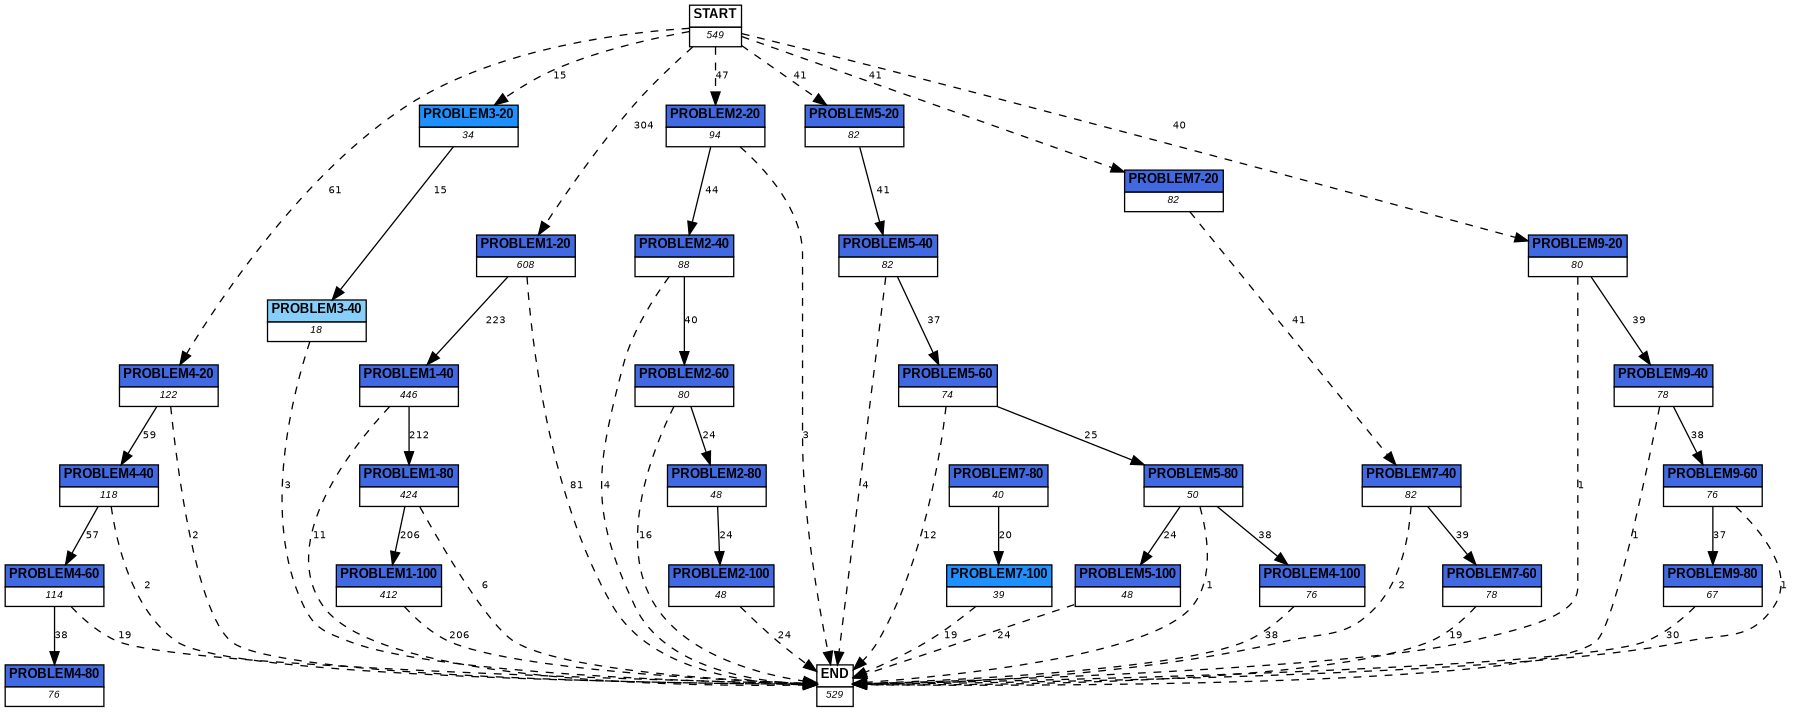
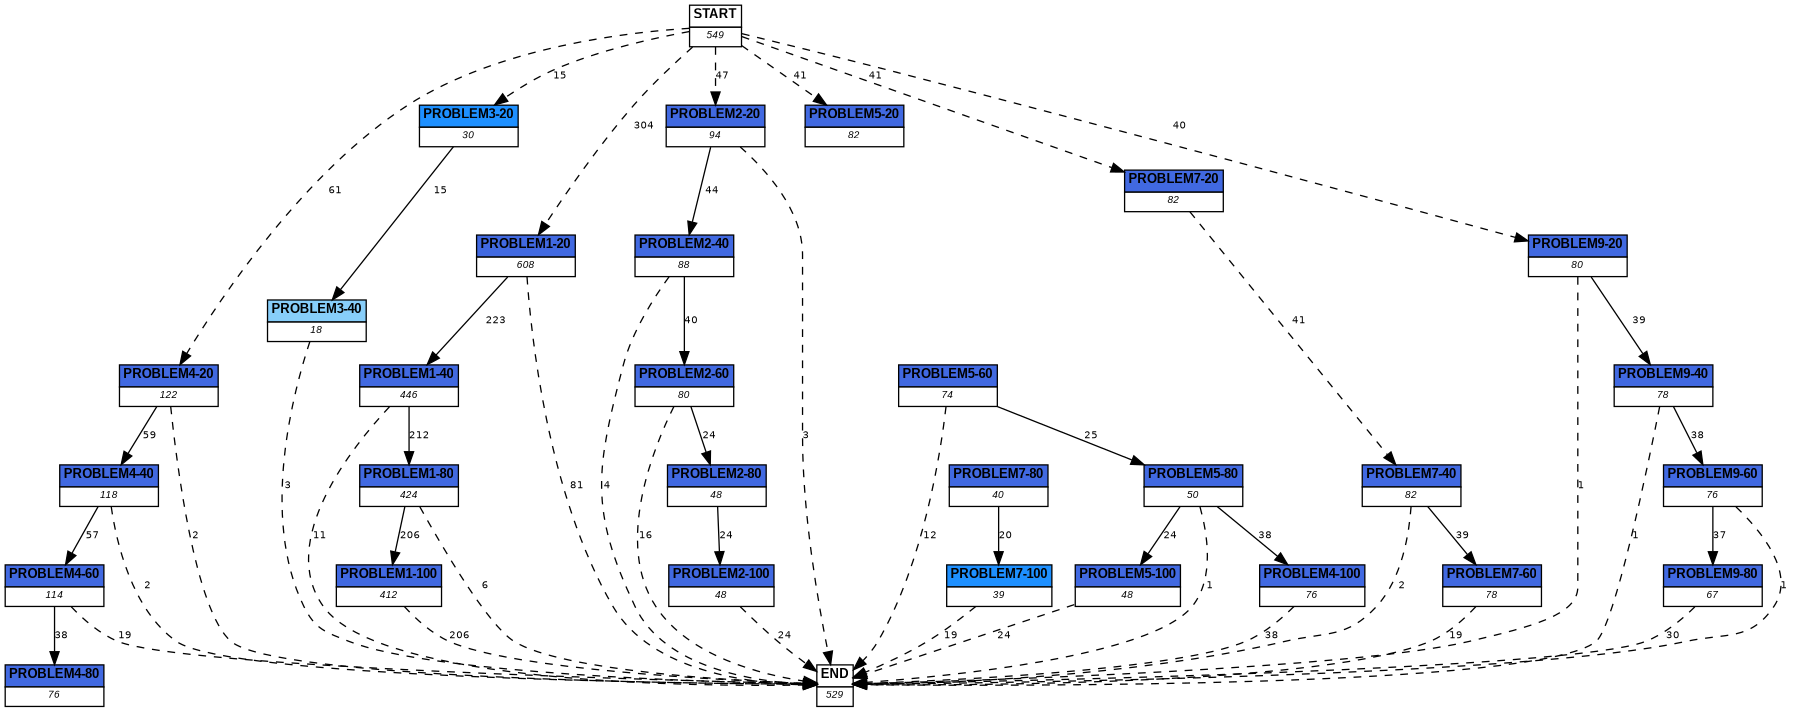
node "PROBLEM3-20": text "34" -> "30"
node "PROBLEM5-40": removed
